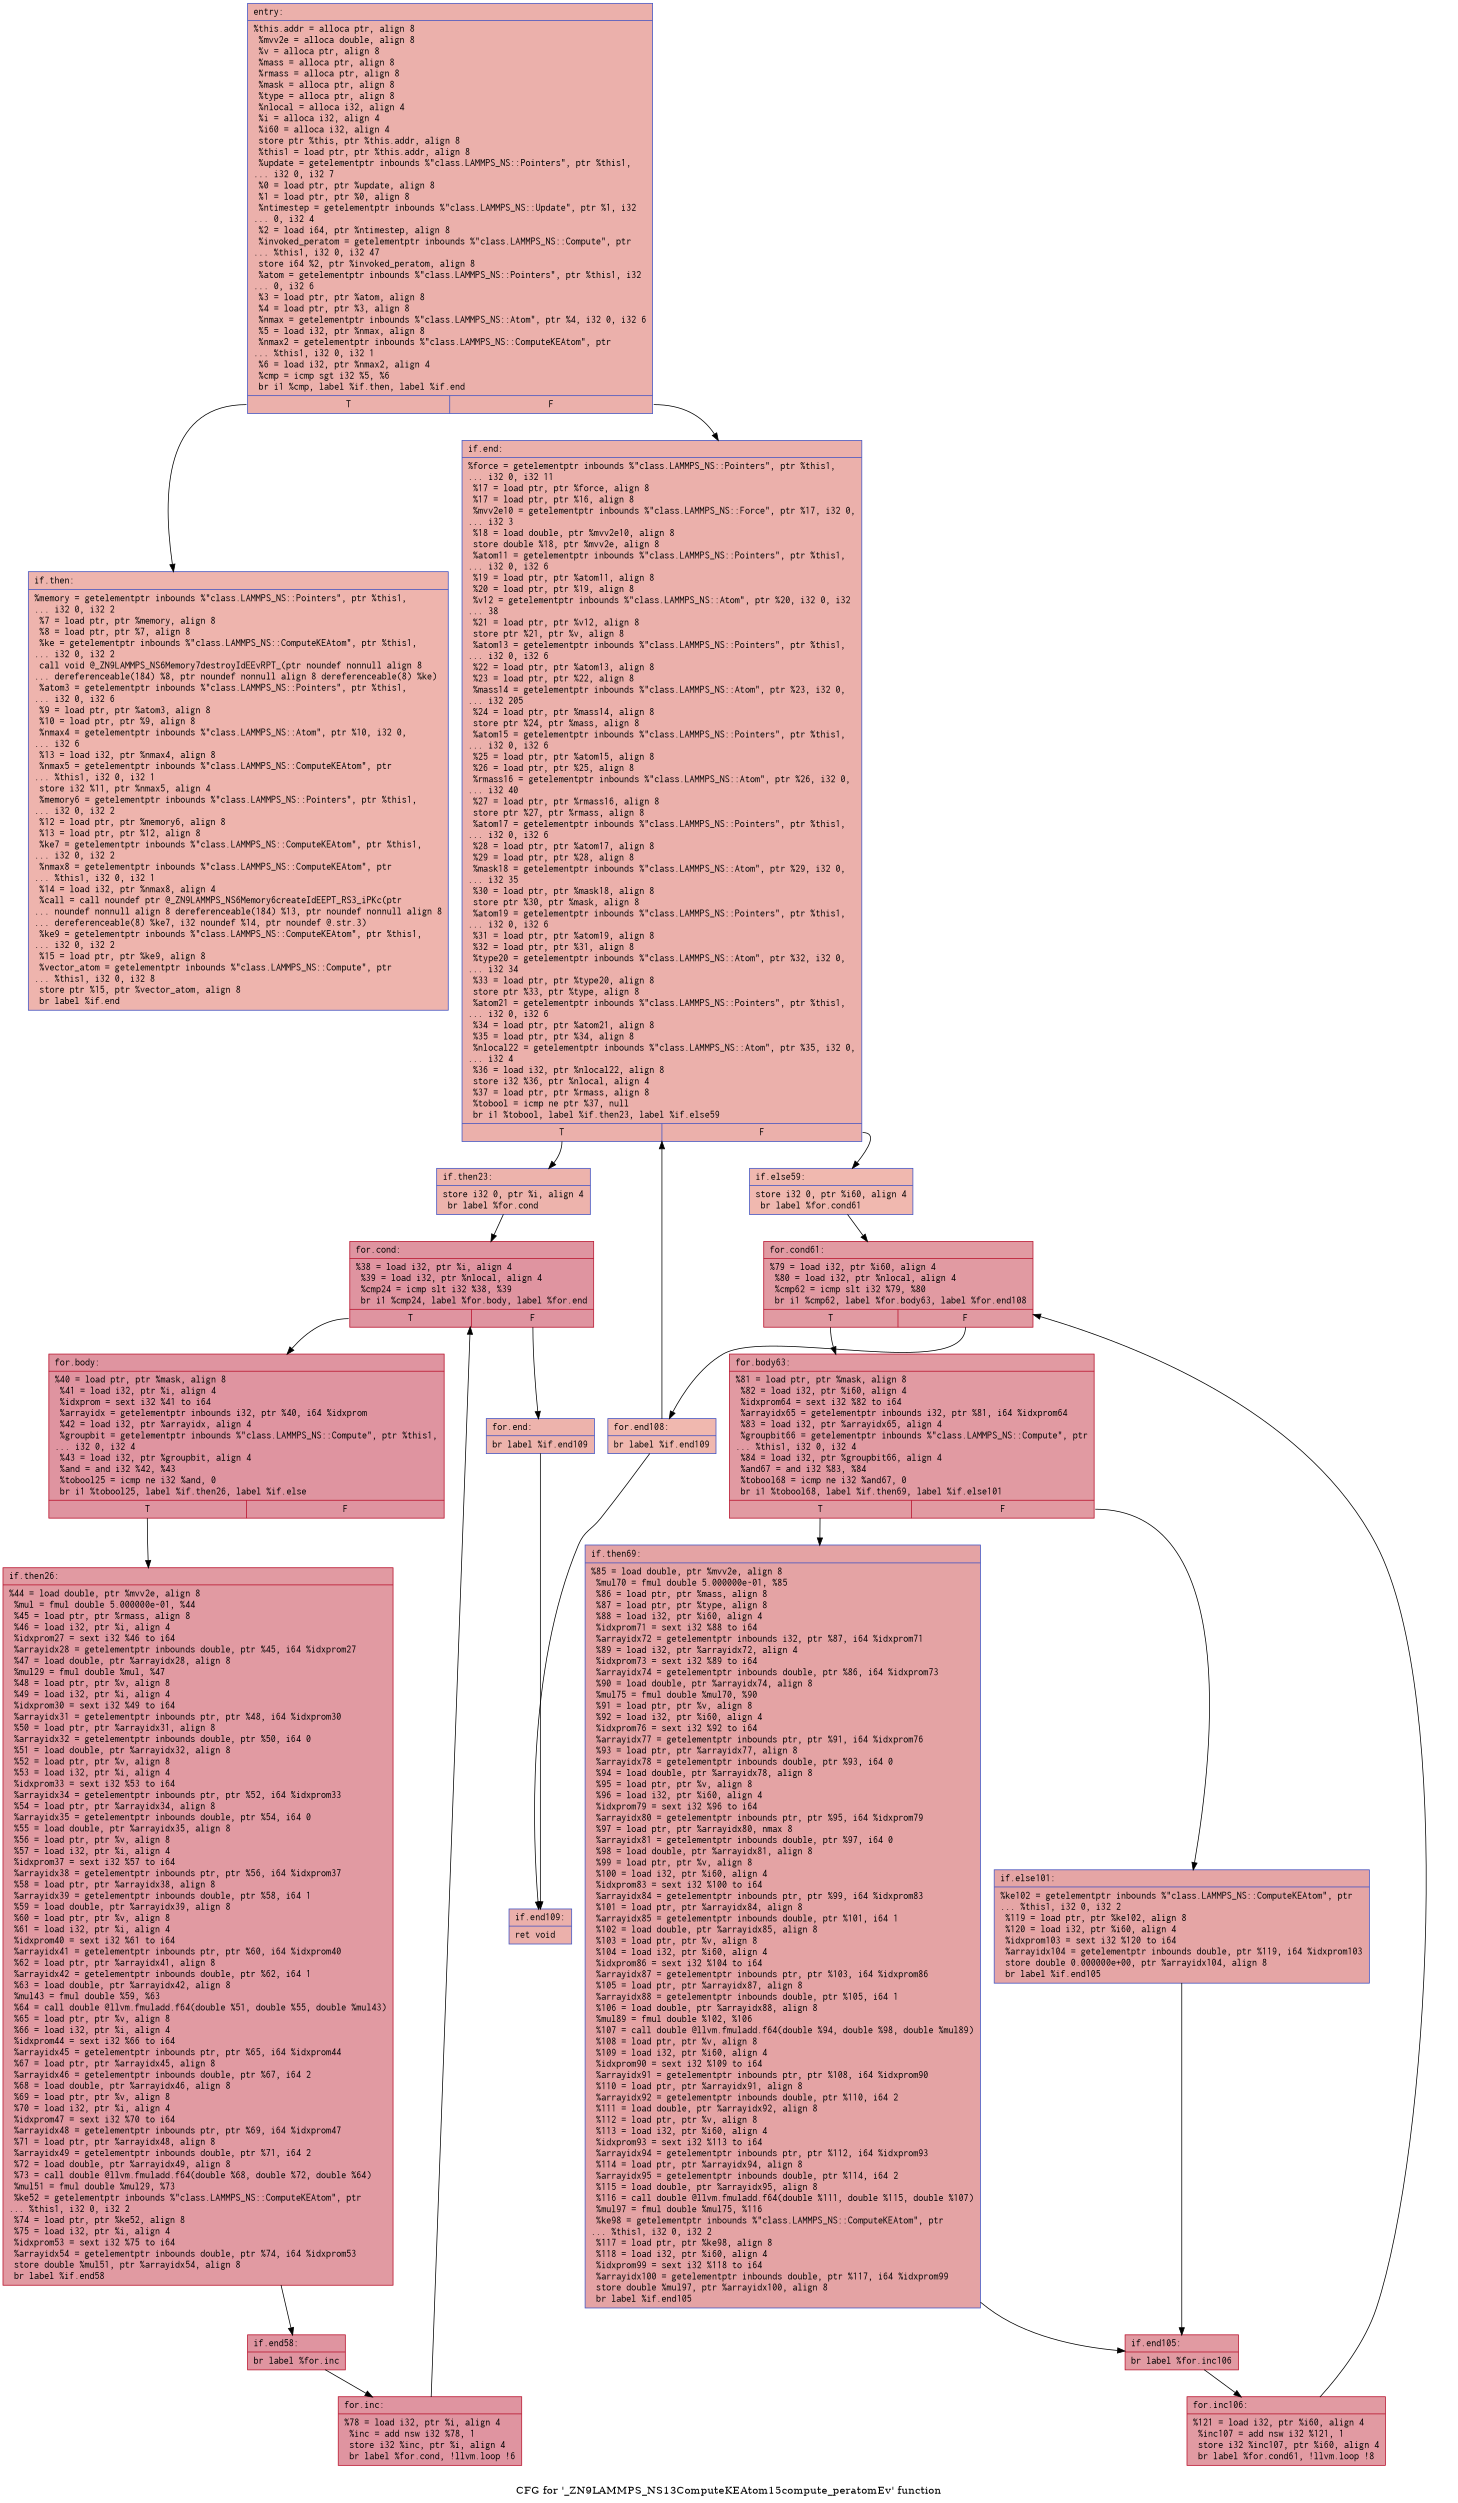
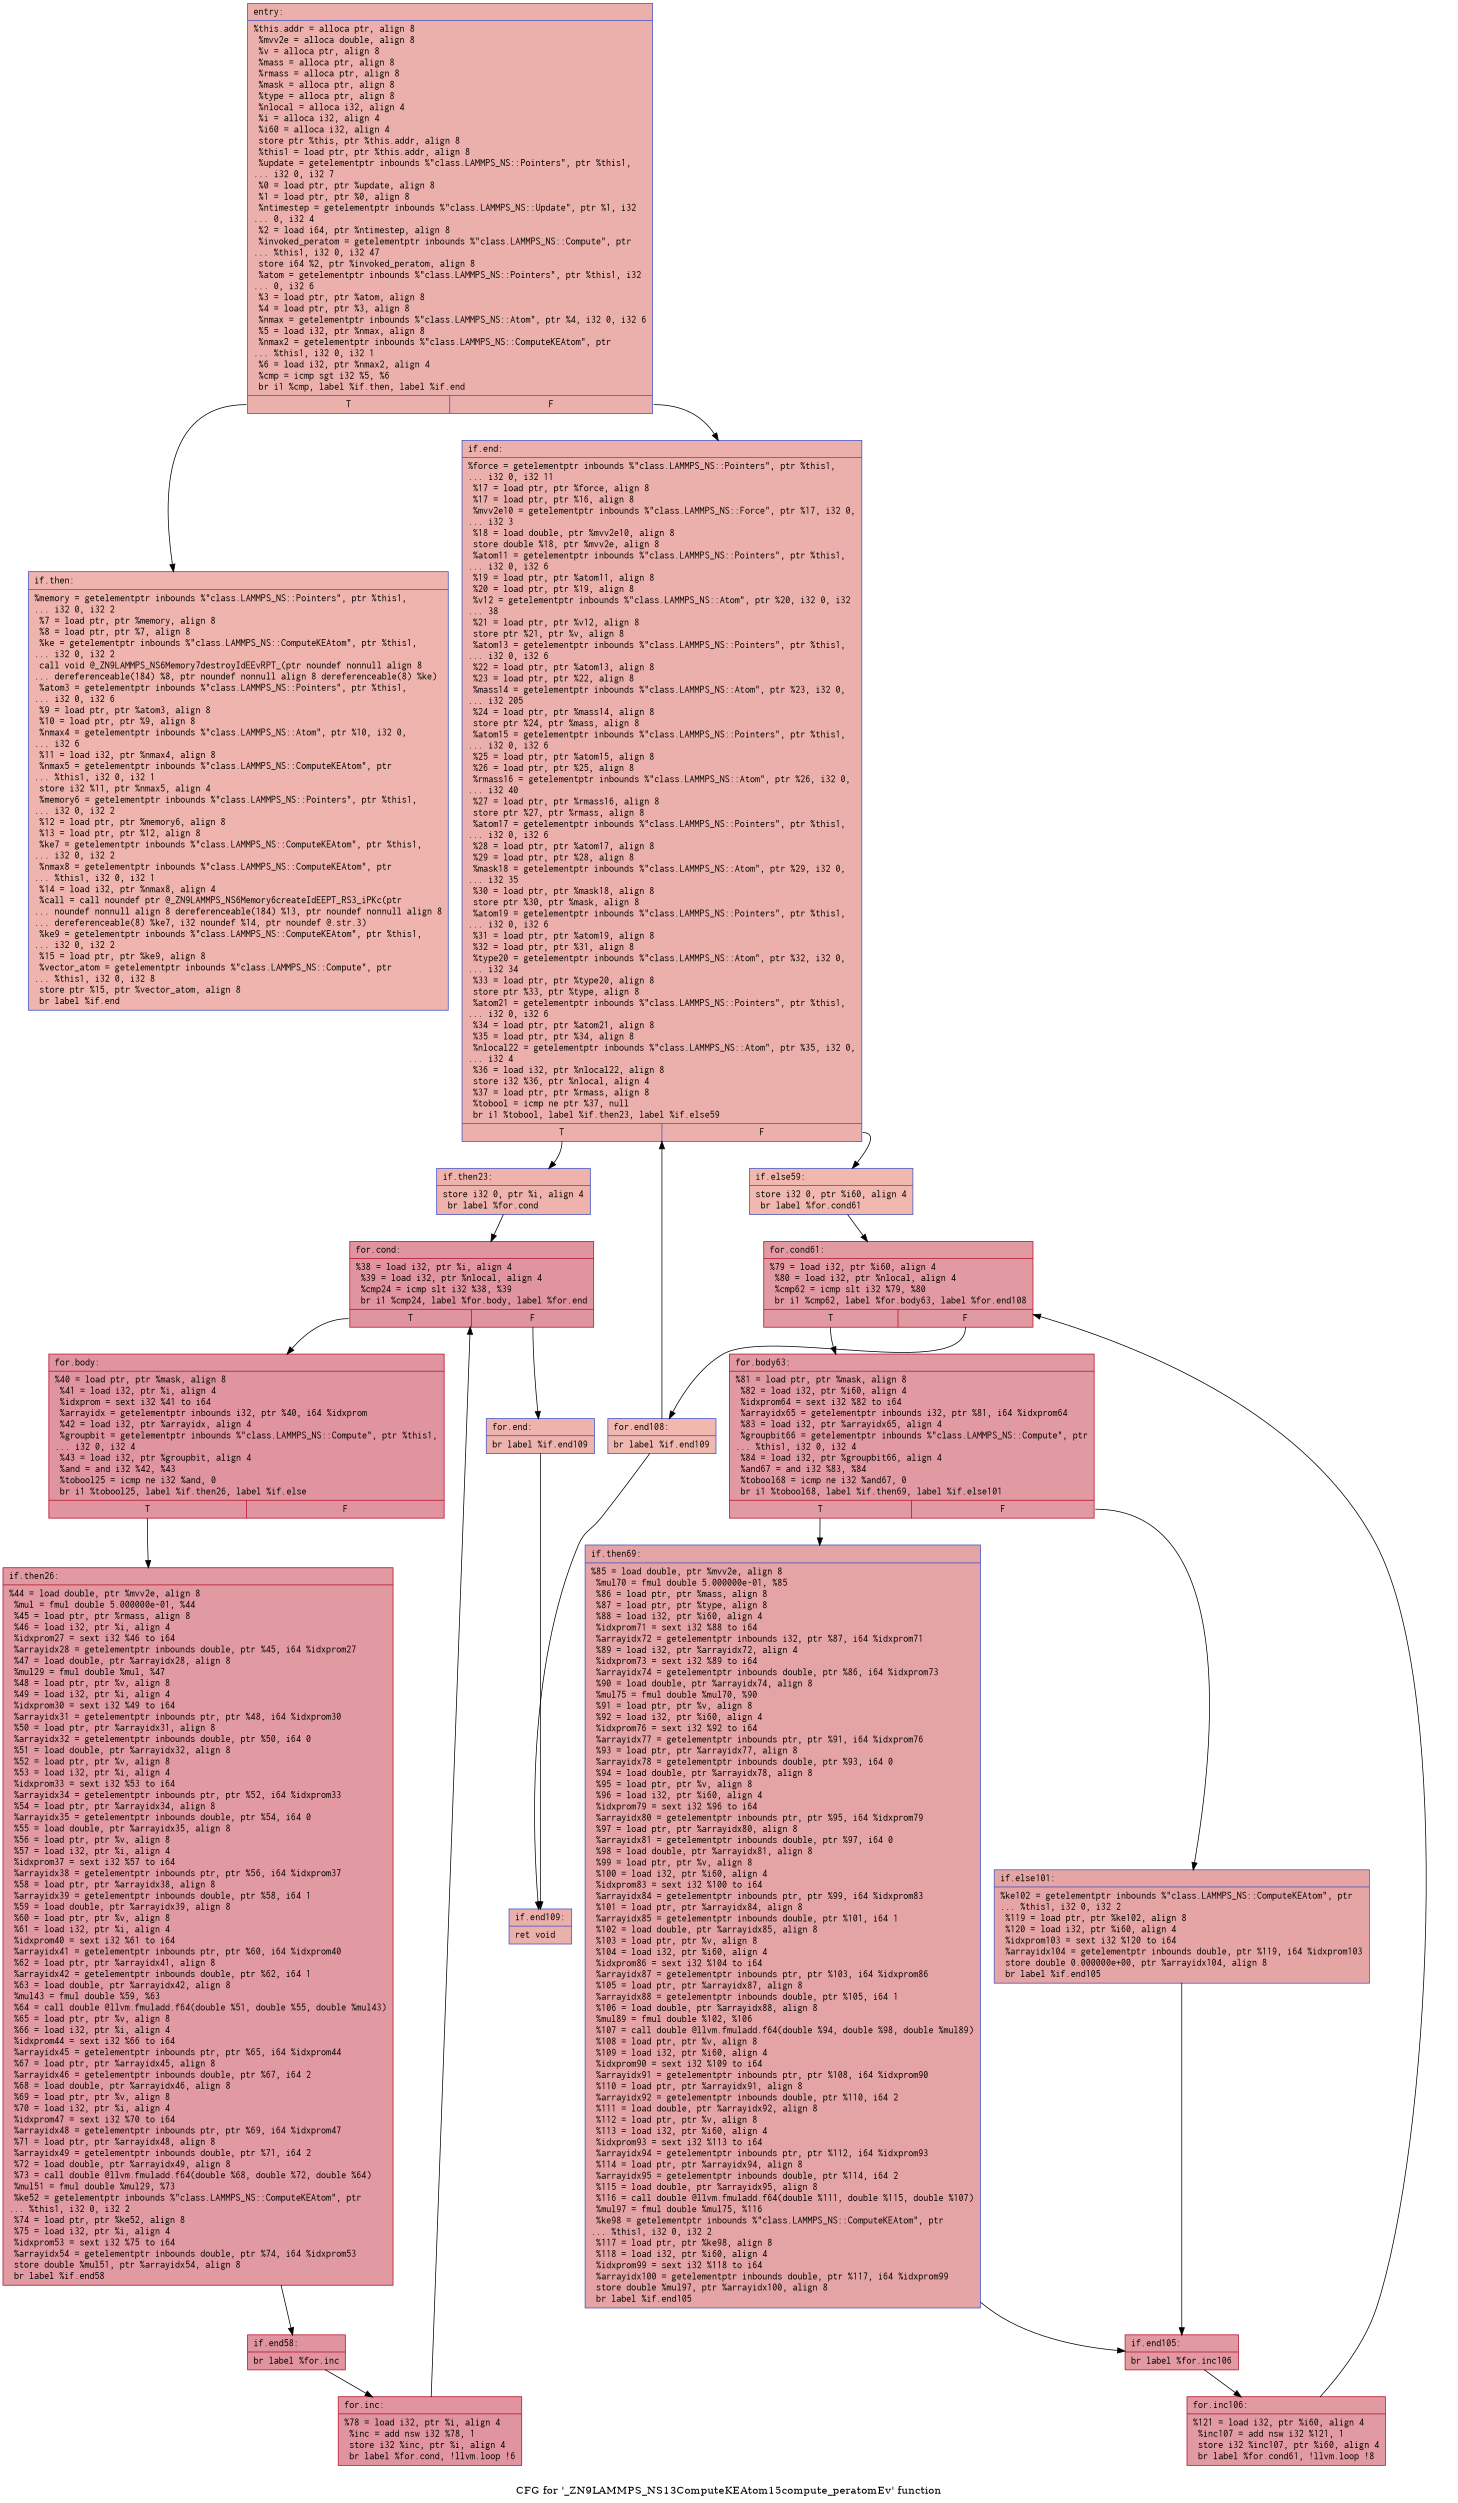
node "if.then:": text "%13 = load i32, ptr %nmax4, align 8" -> "%11 = load i32, ptr %nmax4, align 8"
node "if.then69:": text "%97 = load ptr, ptr %arrayidx80, nmax 8" -> "%97 = load ptr, ptr %arrayidx80, align 8"
